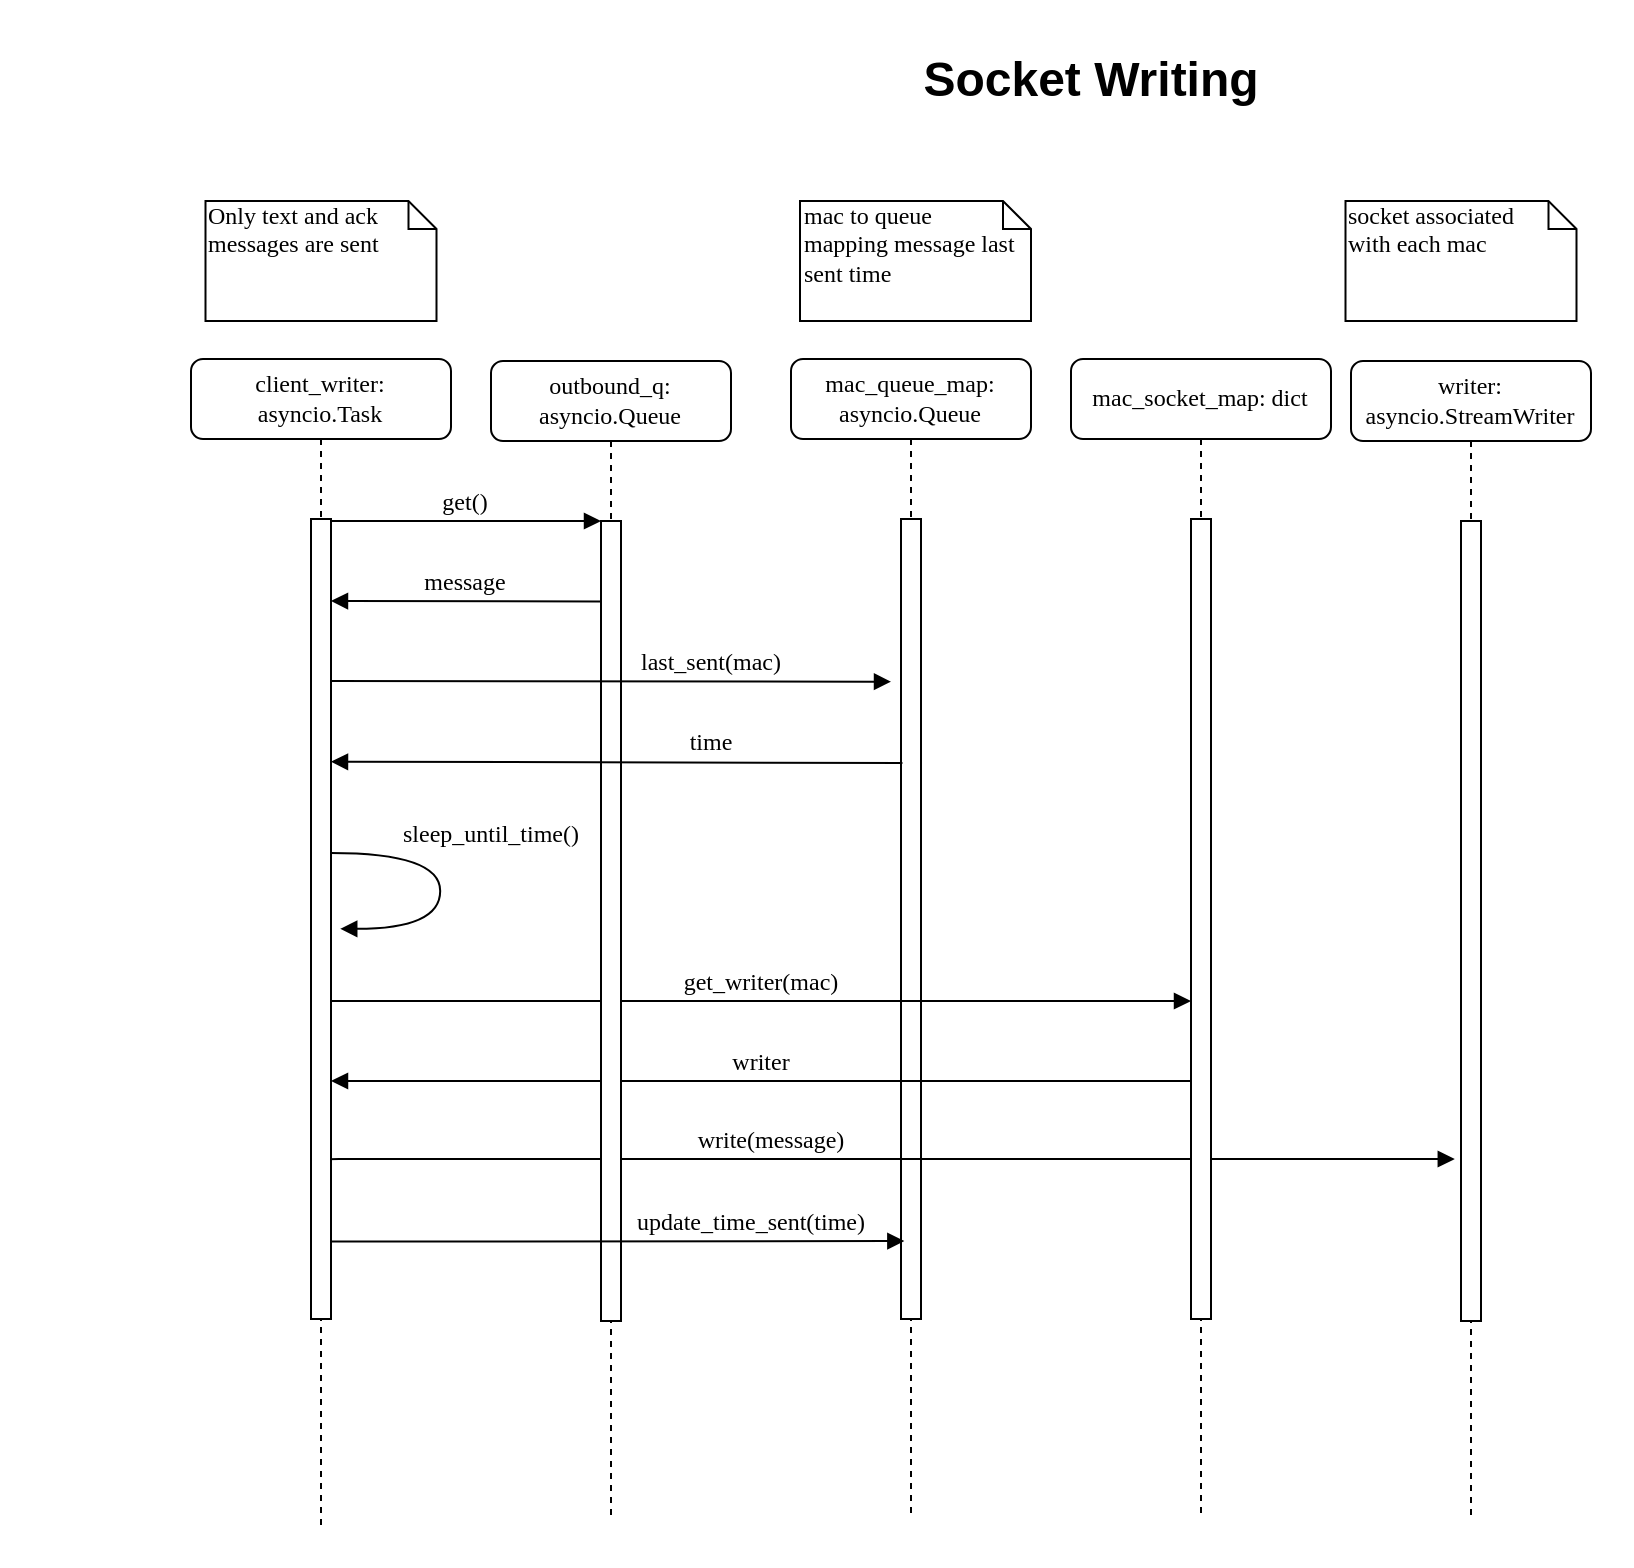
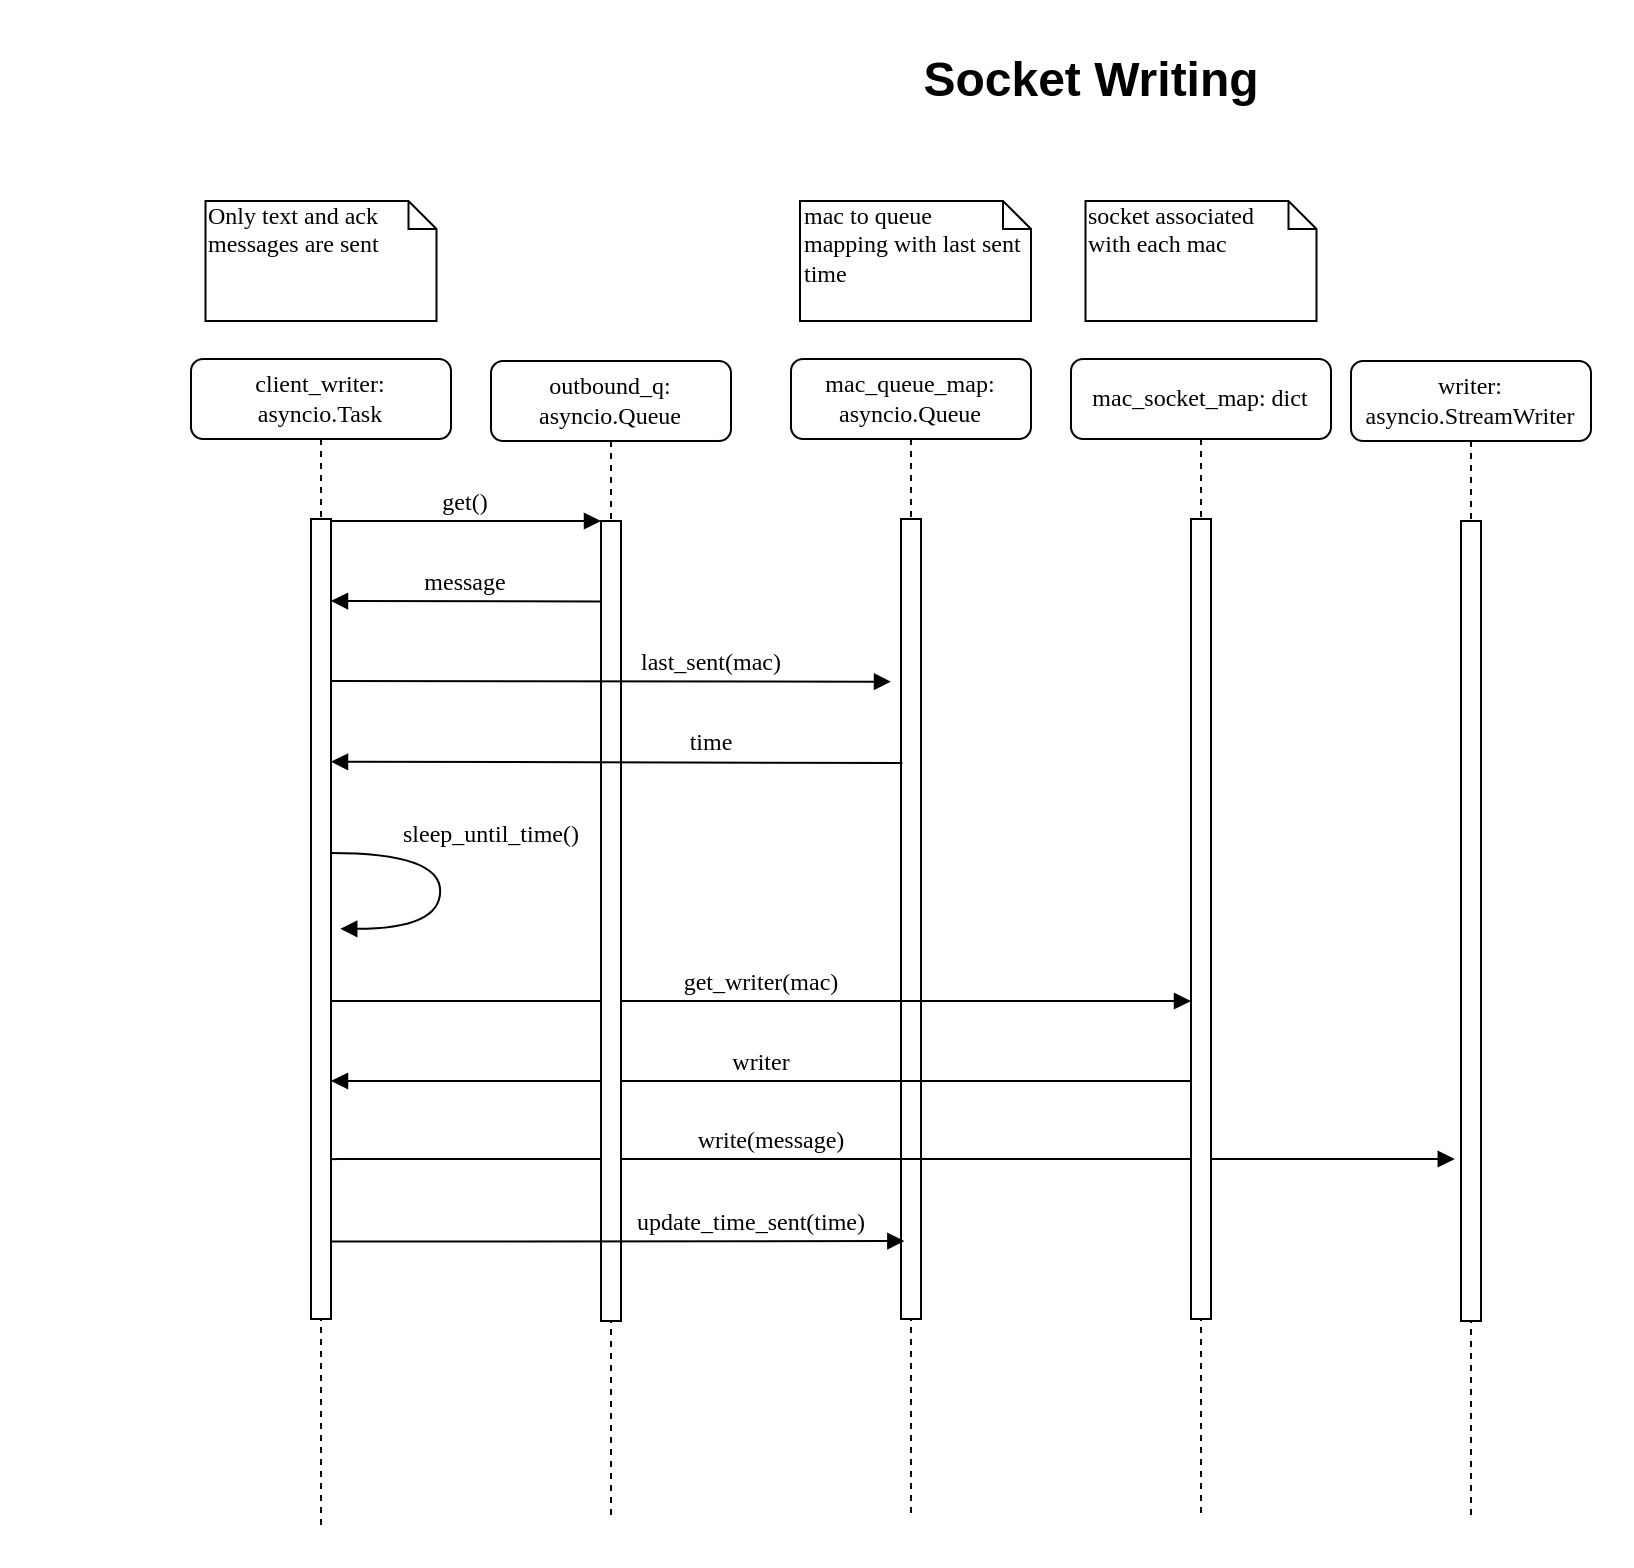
node "mac to queue mapping message last sent time": label "mac to queue mapping message last sent time" -> "mac to queue mapping with last sent time"
node "socket associated with each mac": moved (1461, 261) -> (1201, 261)
